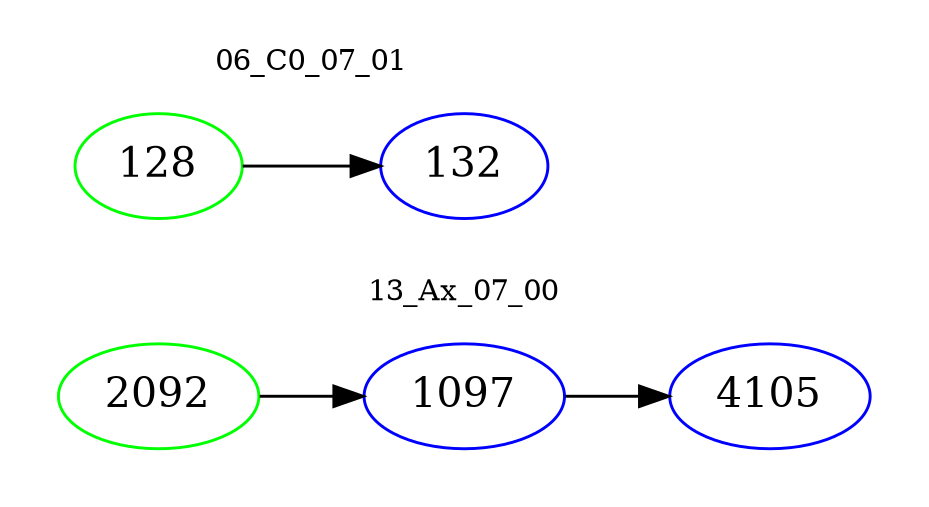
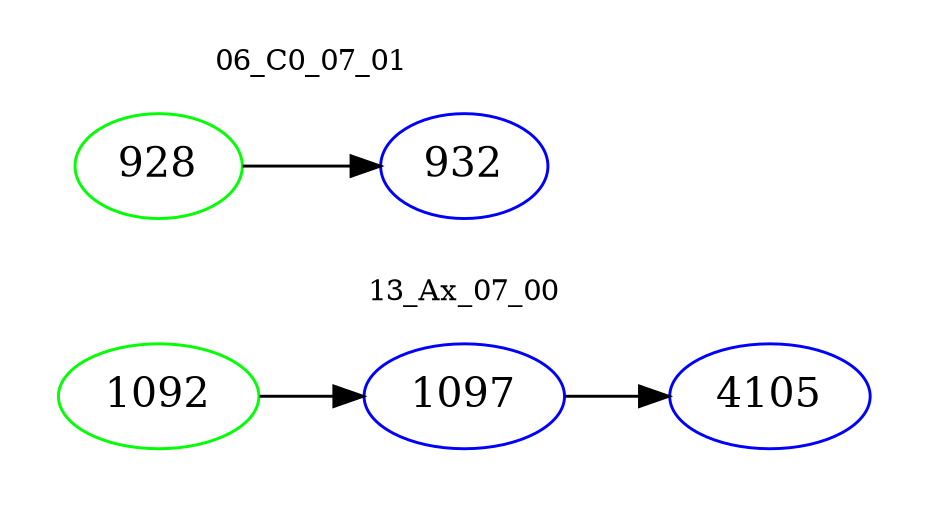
node "128": label "128" -> "928"
node "132": label "132" -> "932"
node "2092": label "2092" -> "1092"
